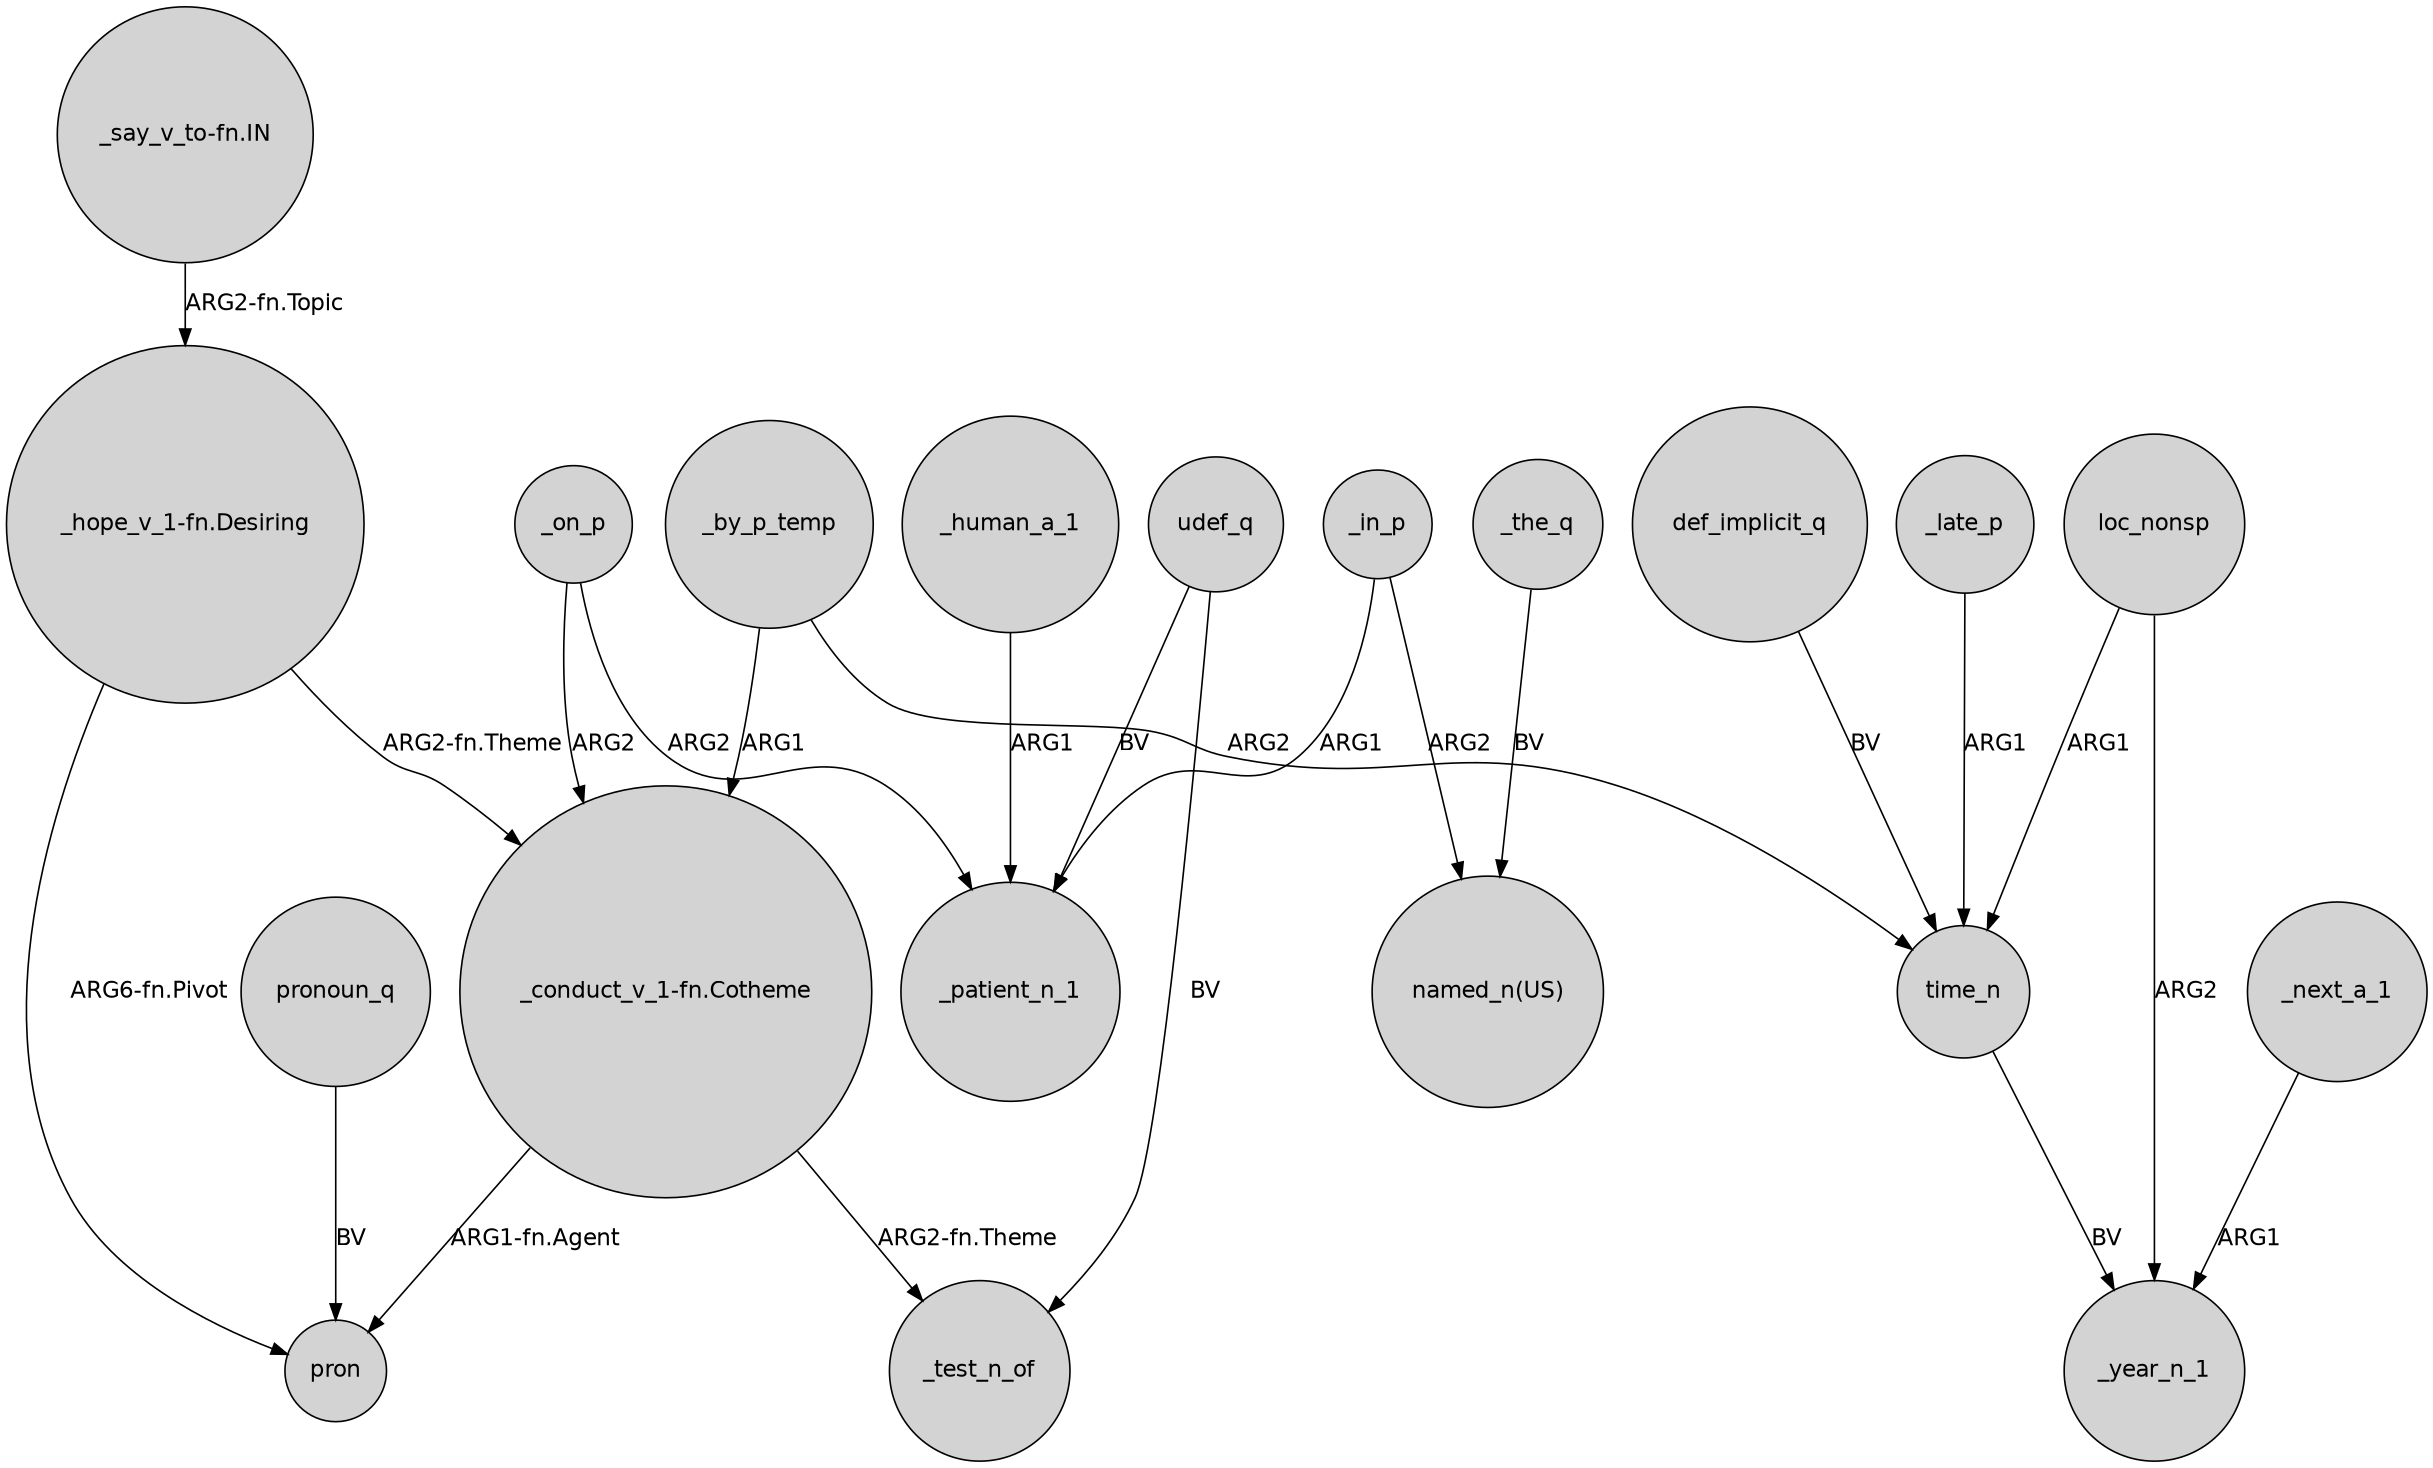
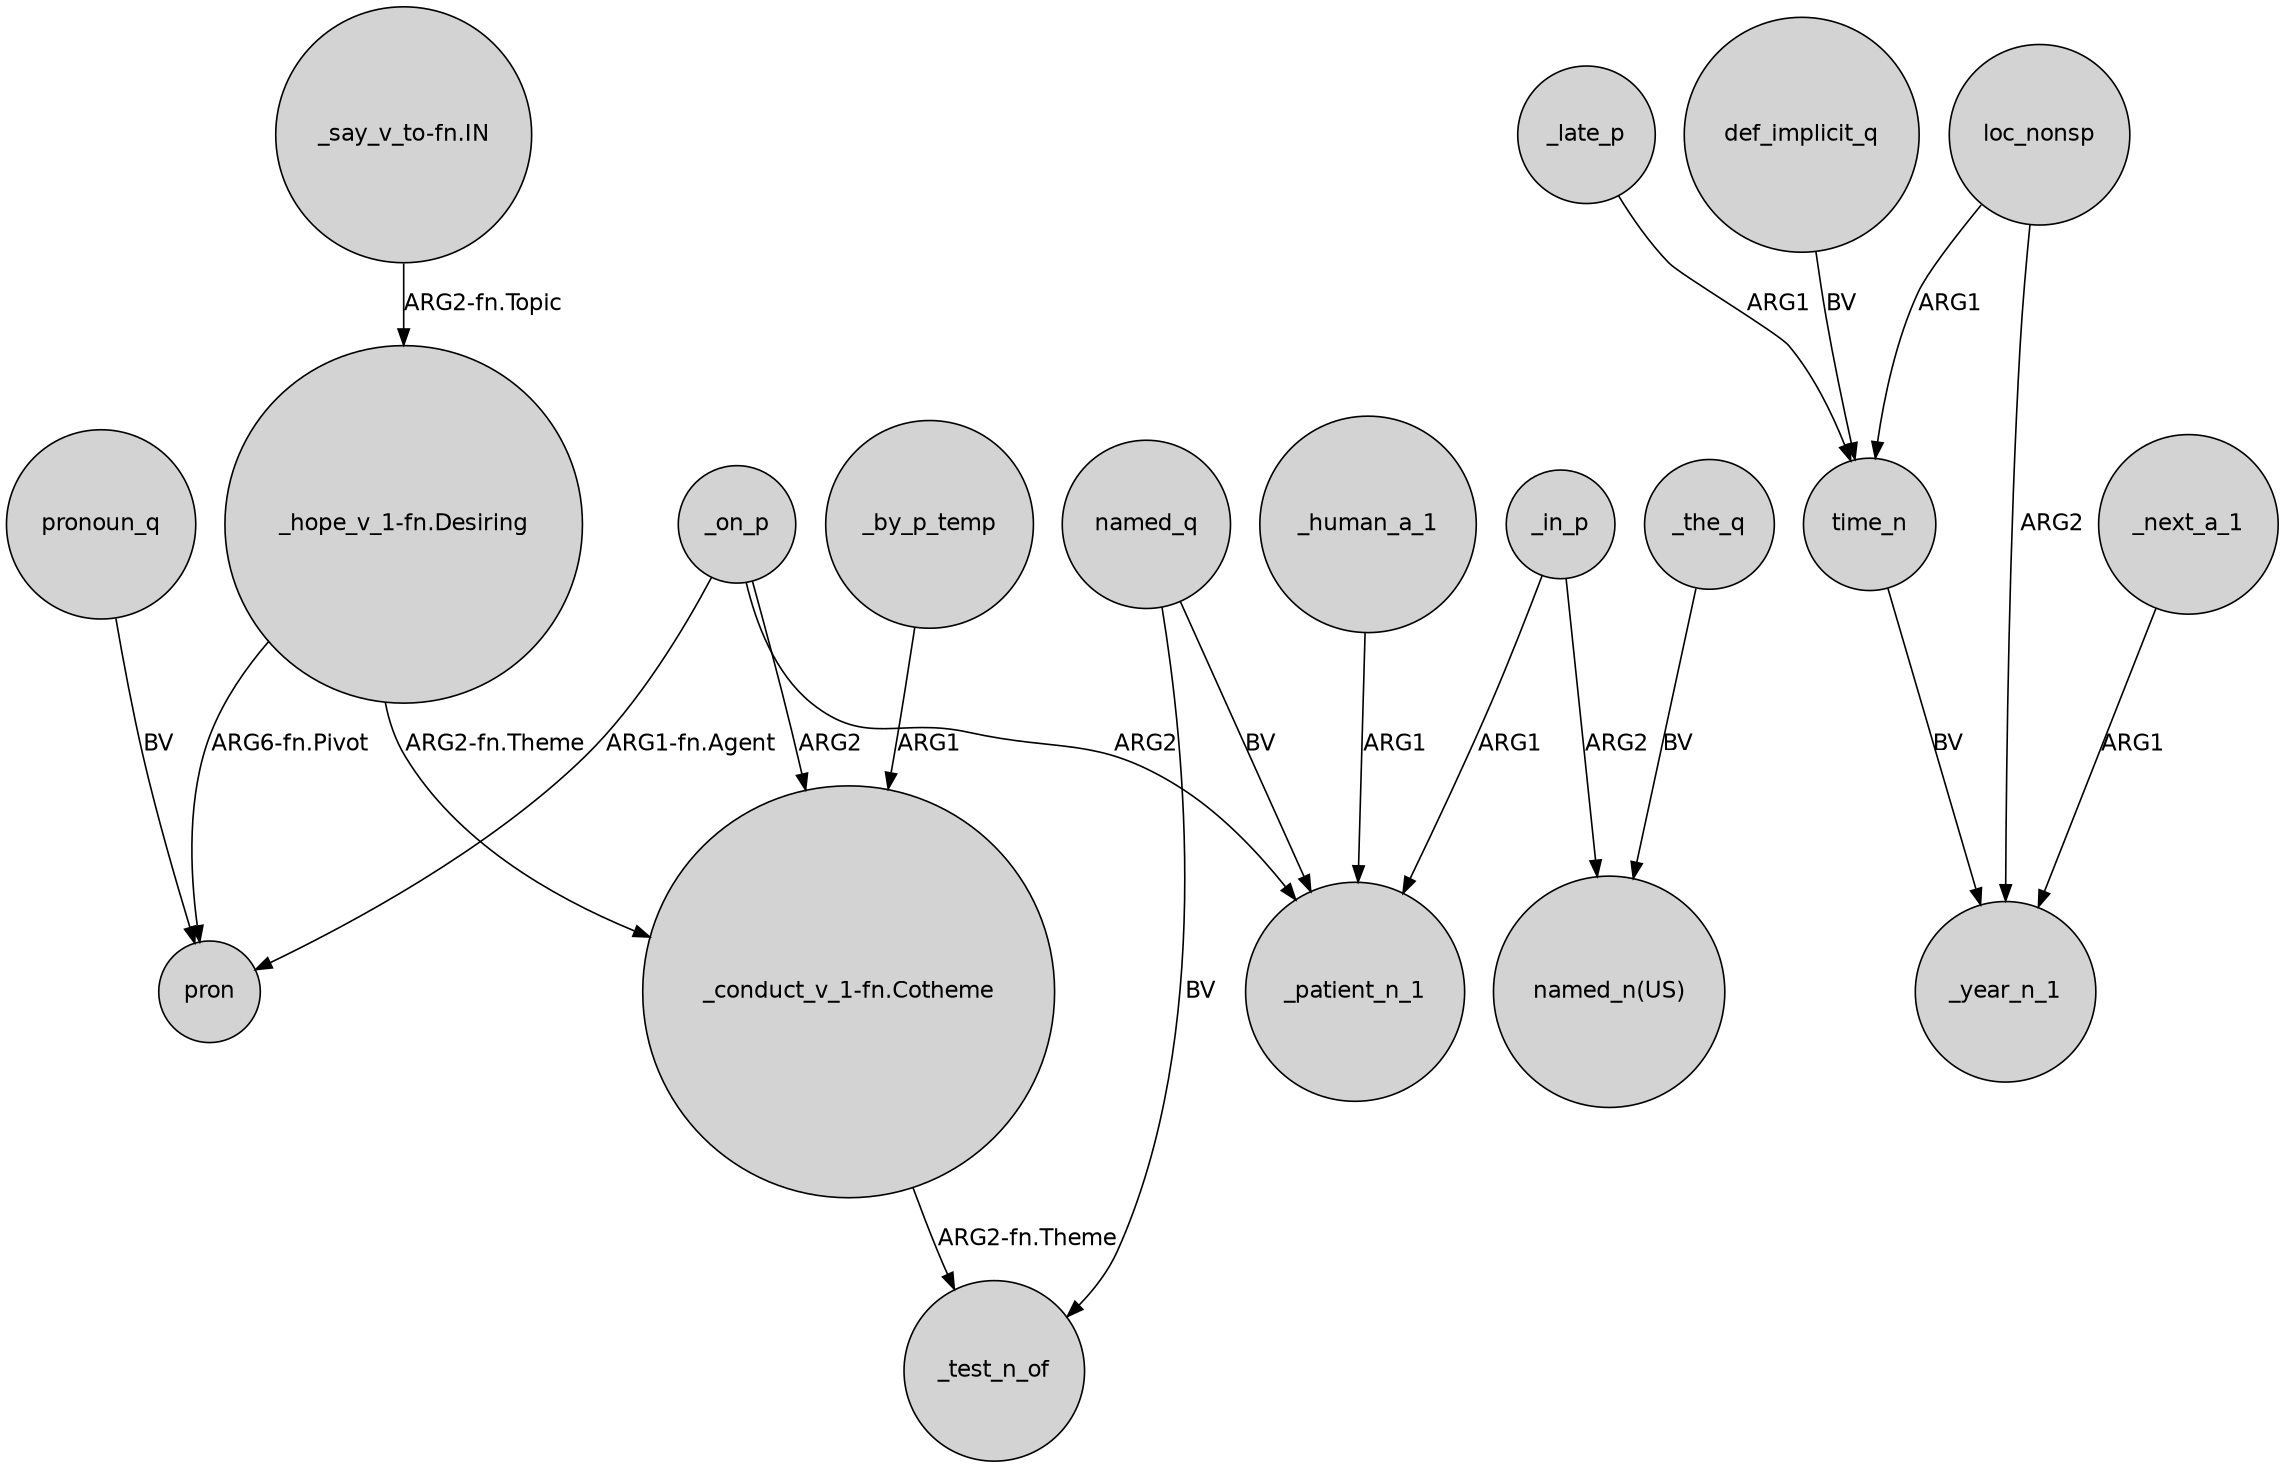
node "udef_q": label "udef_q" -> "named_q"
edge "_by_p_temp" -> "time_n": removed, label "ARG2"
edge "_conduct_v_1-fn.Cotheme" -> "pron": now "_on_p" -> "pron"
